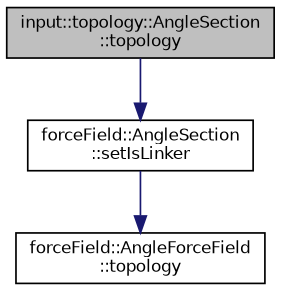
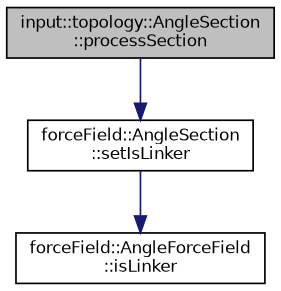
node "input::topology::AngleSection ::topology": label "input::topology::AngleSection ::topology" -> "input::topology::AngleSection ::processSection"
node "forceField::AngleForceField ::topology": label "forceField::AngleForceField ::topology" -> "forceField::AngleForceField ::isLinker"
